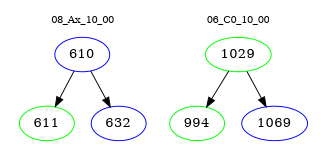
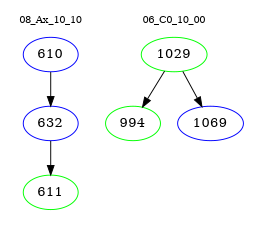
cluster "08_Ax_10_00": label "08_Ax_10_00" -> "08_Ax_10_10"
edge "610" -> "611": now "632" -> "611"
